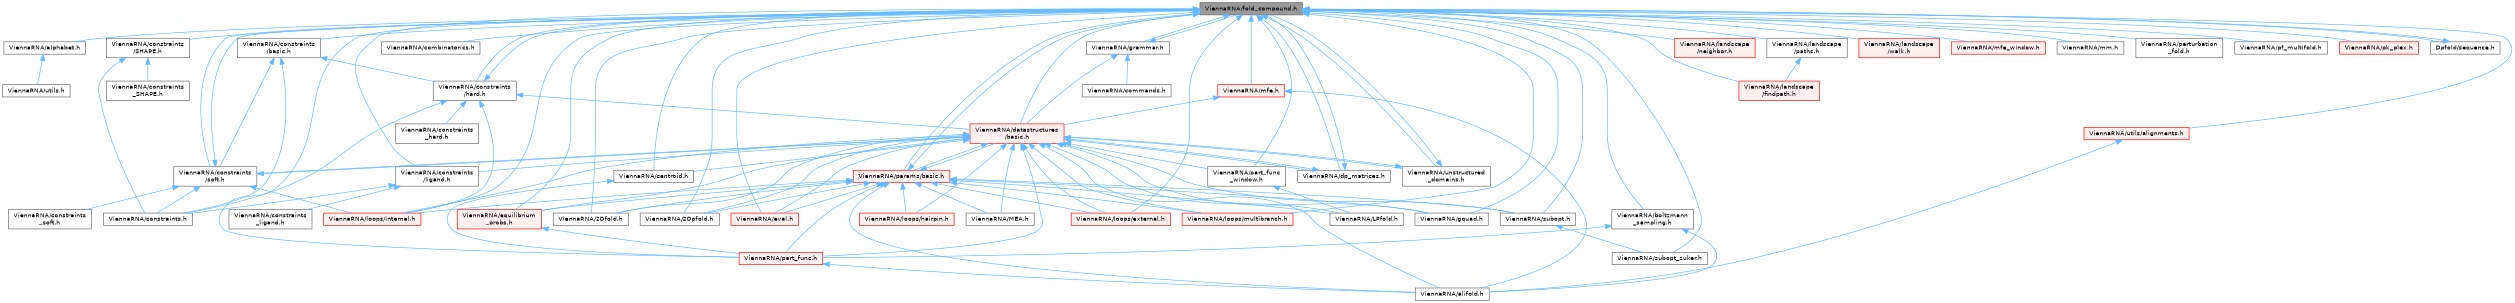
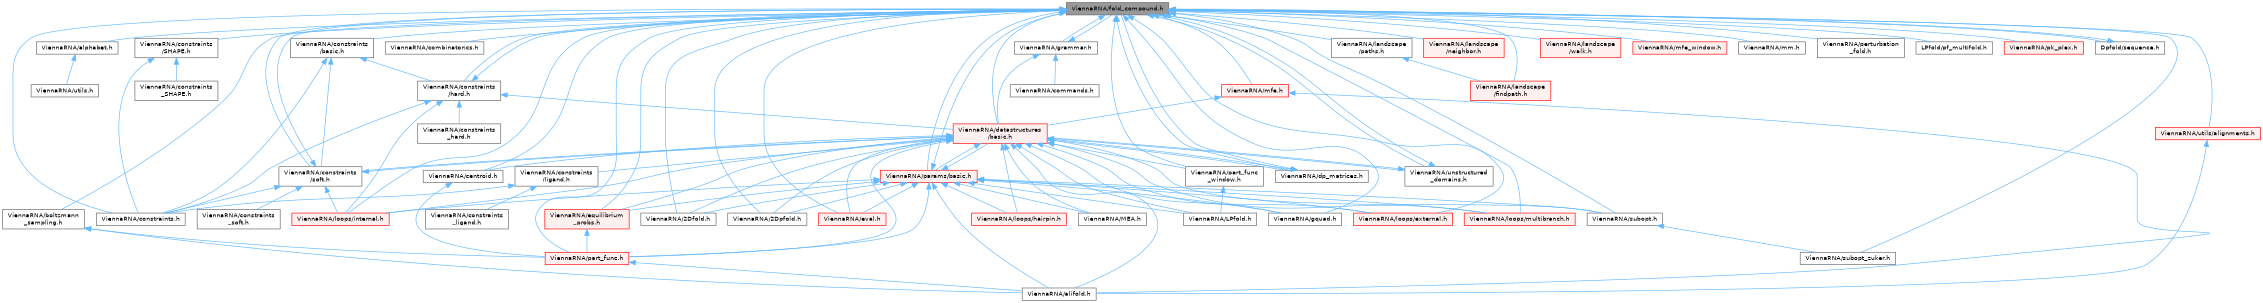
edge "ViennaRNA/constraints /ligand.h" -> "ViennaRNA/fold_compound.h": now "ViennaRNA/constraints.h" -> "ViennaRNA/fold_compound.h"
node "ViennaRNA/pf_multifold.h": label "ViennaRNA/pf_multifold.h" -> "LPfold/pf_multifold.h"
